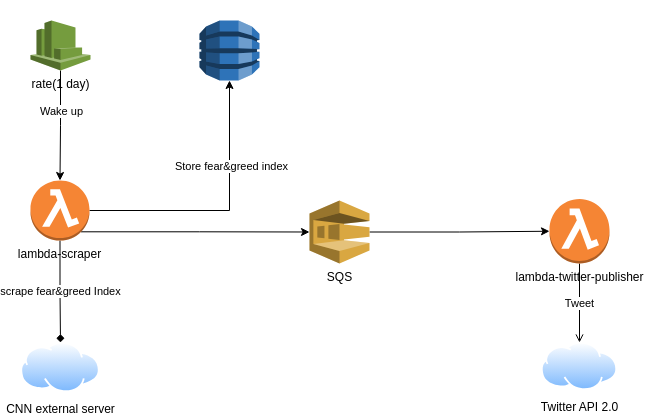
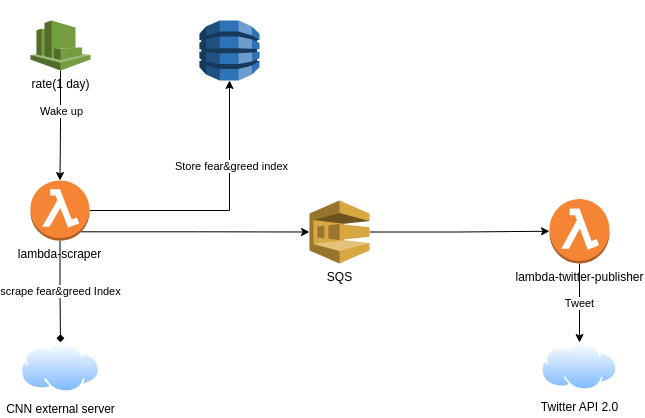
edge "lambda-twitter-publisher" -> "Twitter API 2.0": arrowhead open -> classic
